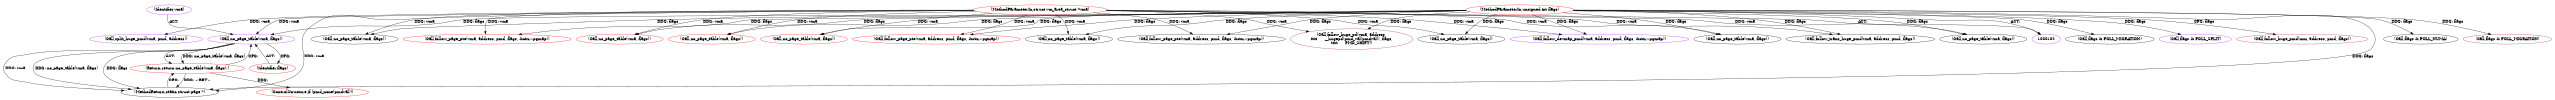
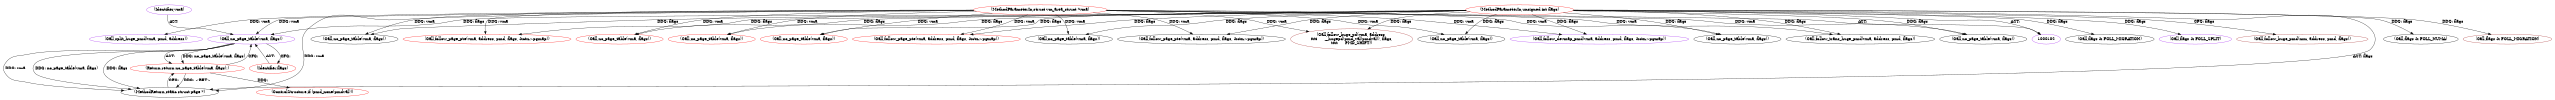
edge "(MethodParameterIn,unsigned int flags)" -> "(MethodReturn,static struct page *)": label "DDG: flags" -> "AST: flags"
